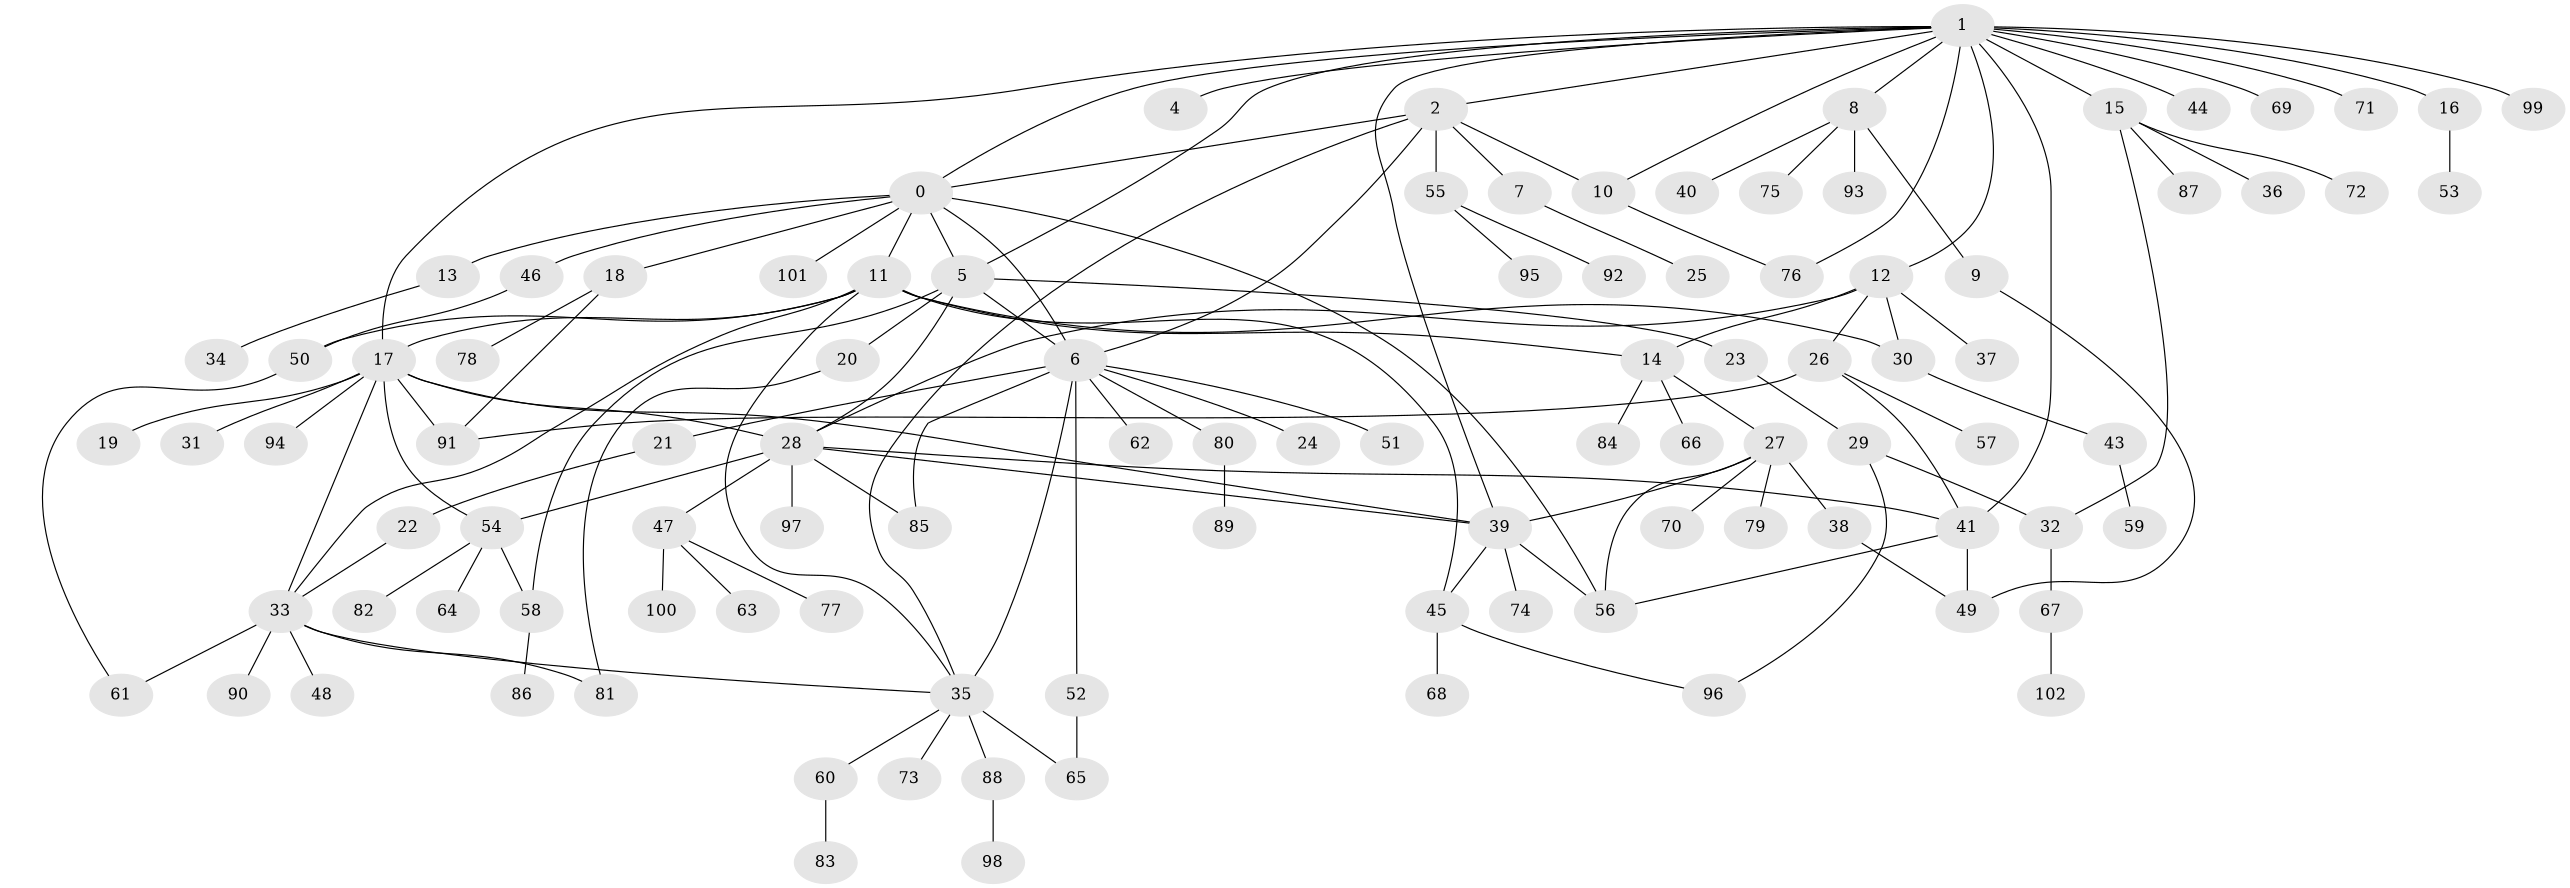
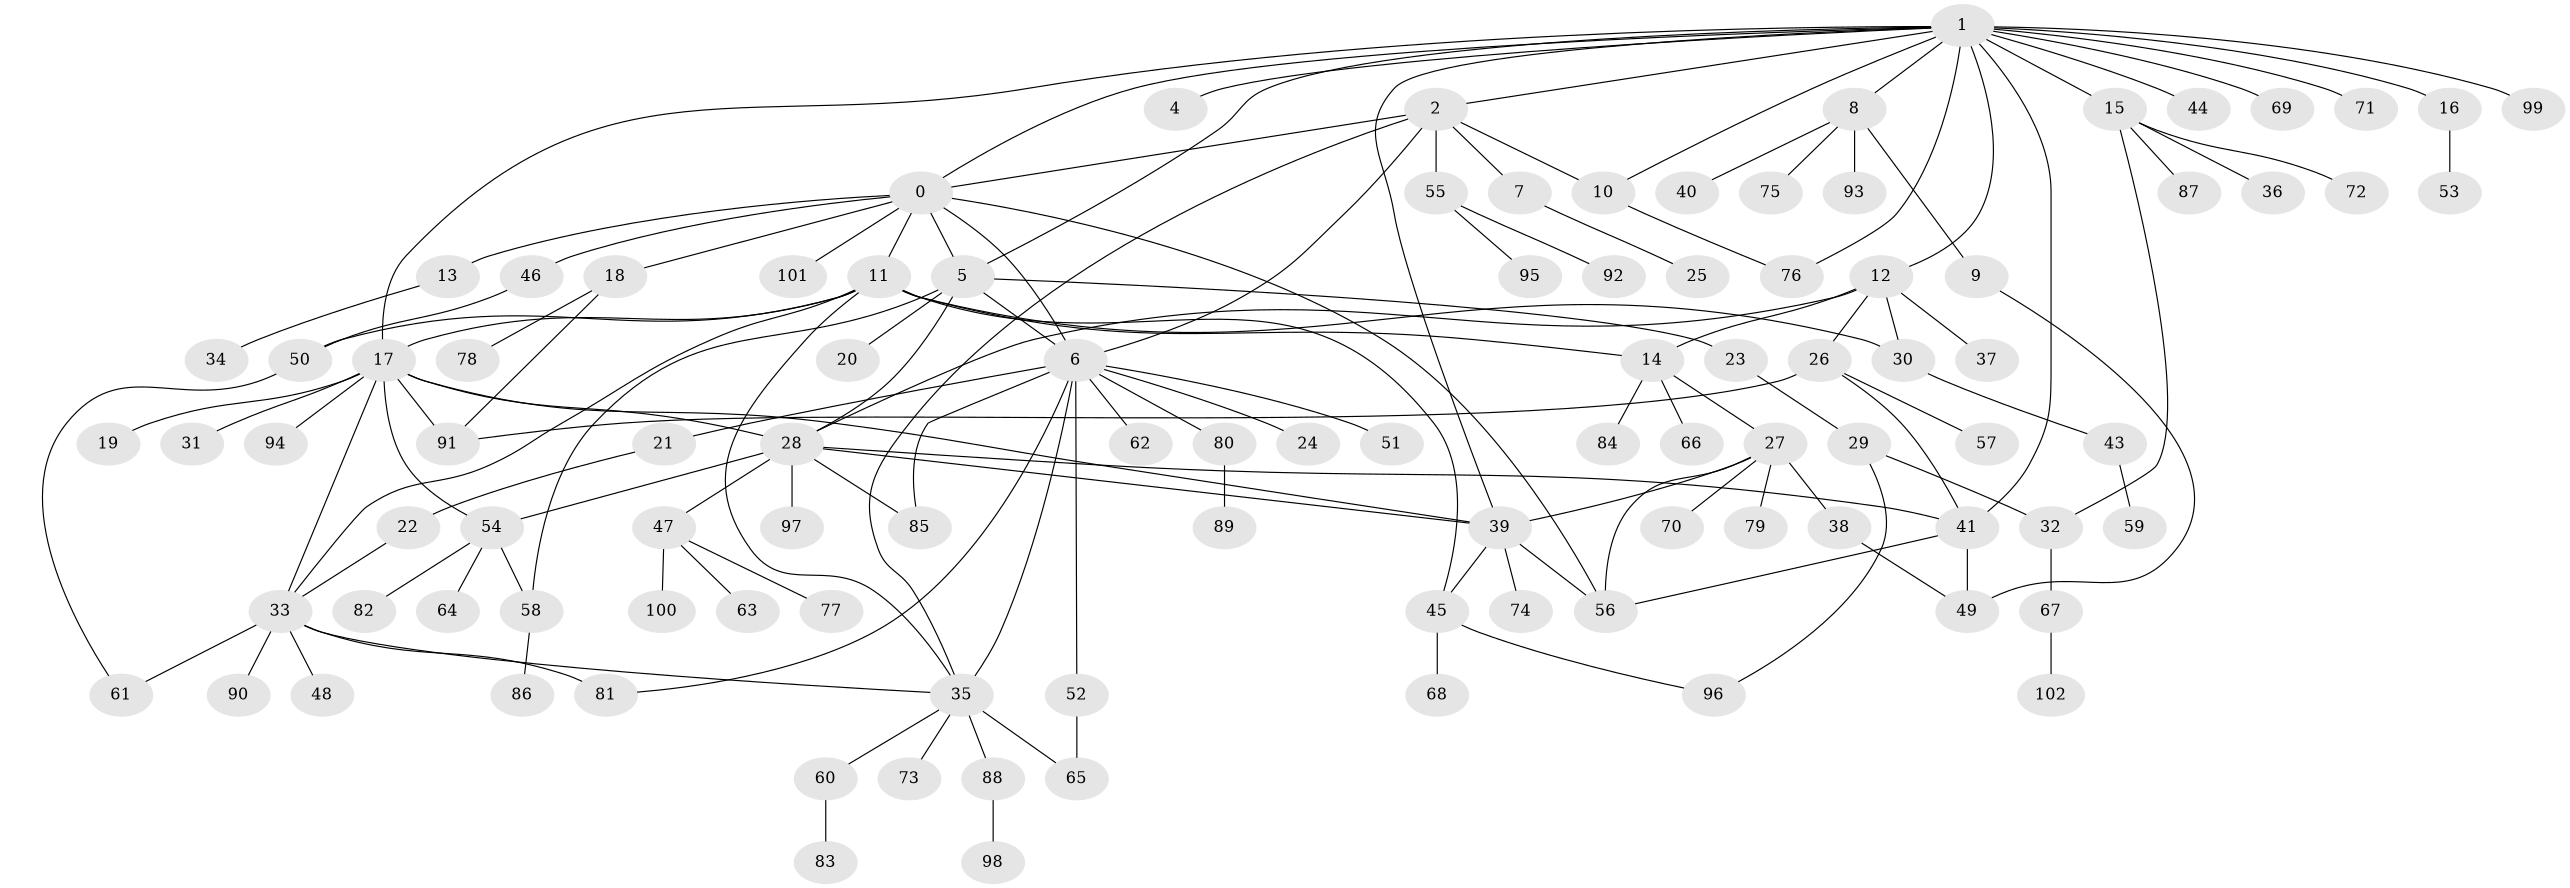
edge "20" -- "81": now "6" -- "81"
